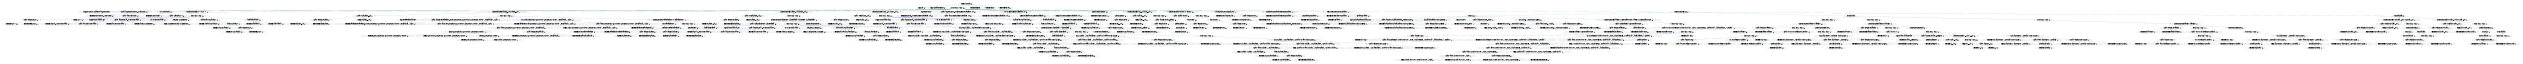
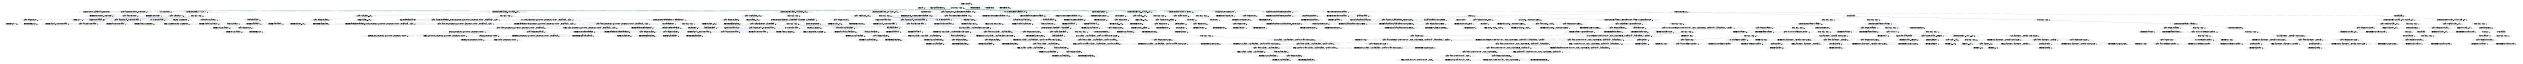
node "(LITERAL,null,cvsRsh != null)": removed
